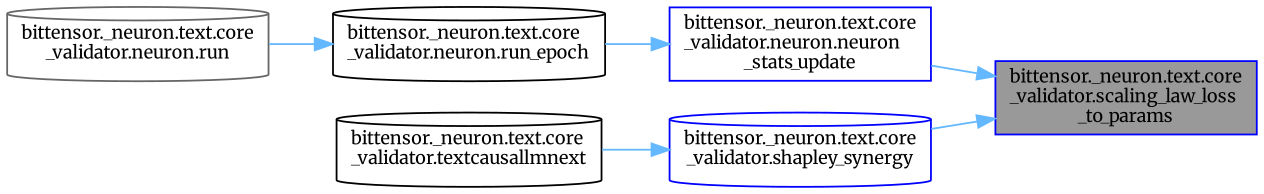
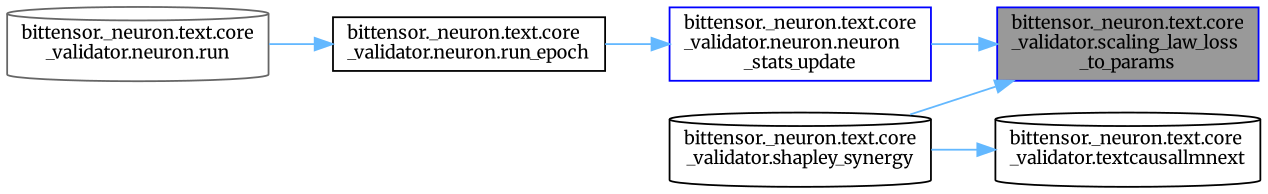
node "bittensor._neuron.text.core _validator.neuron.run_epoch": shape cylinder -> box
edge "bittensor._neuron.text.core _validator.textcausallmnext" -> "bittensor._neuron.text.core _validator.shapley_synergy": reversed
node "bittensor._neuron.text.core _validator.shapley_synergy": color blue -> black
